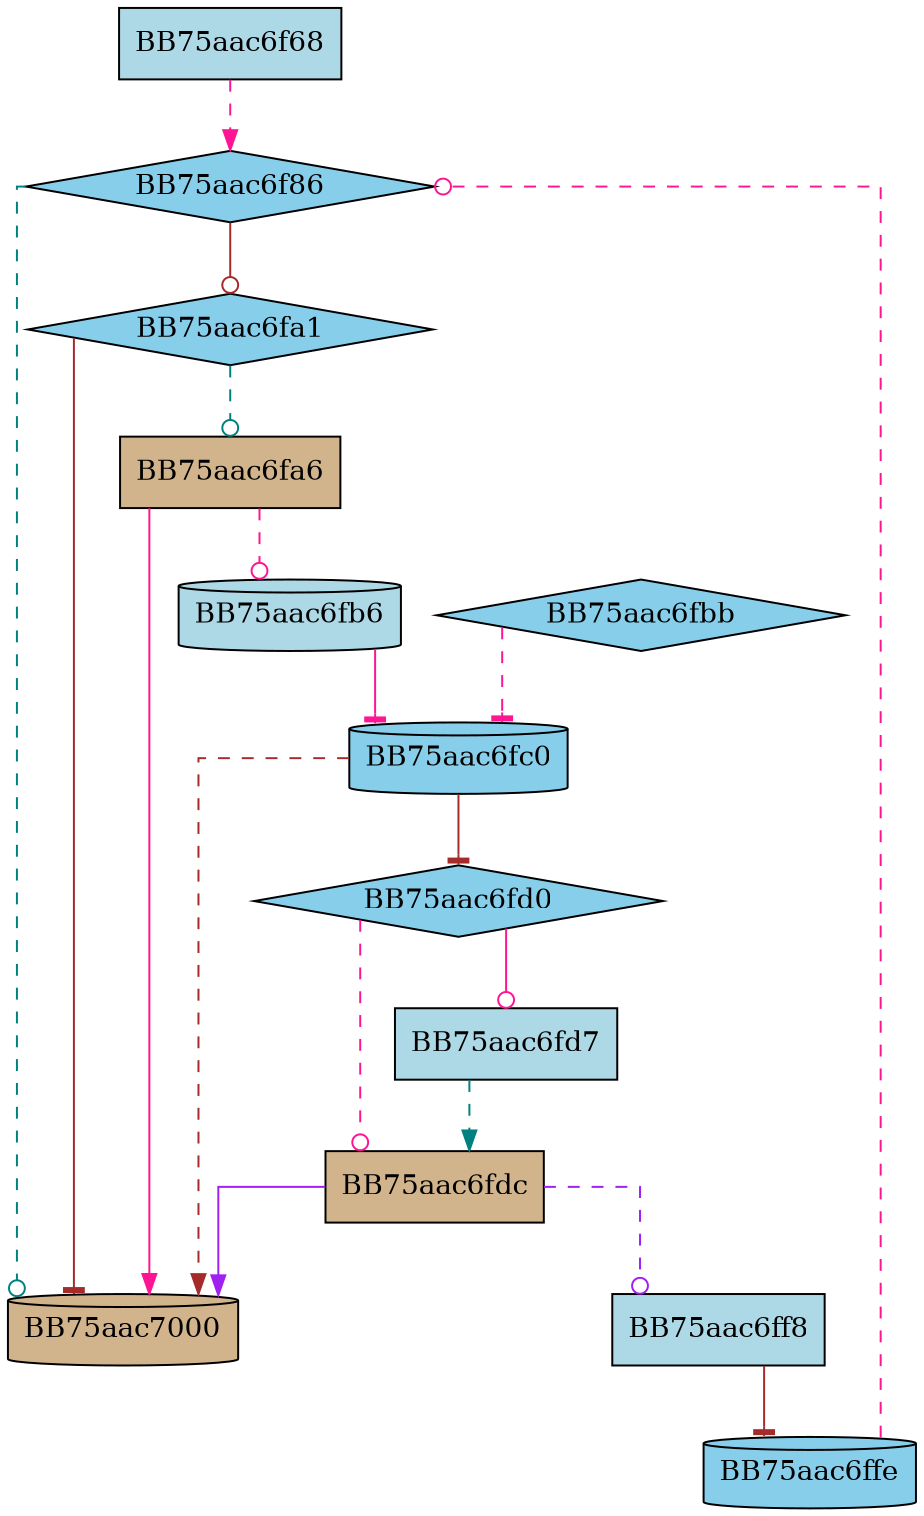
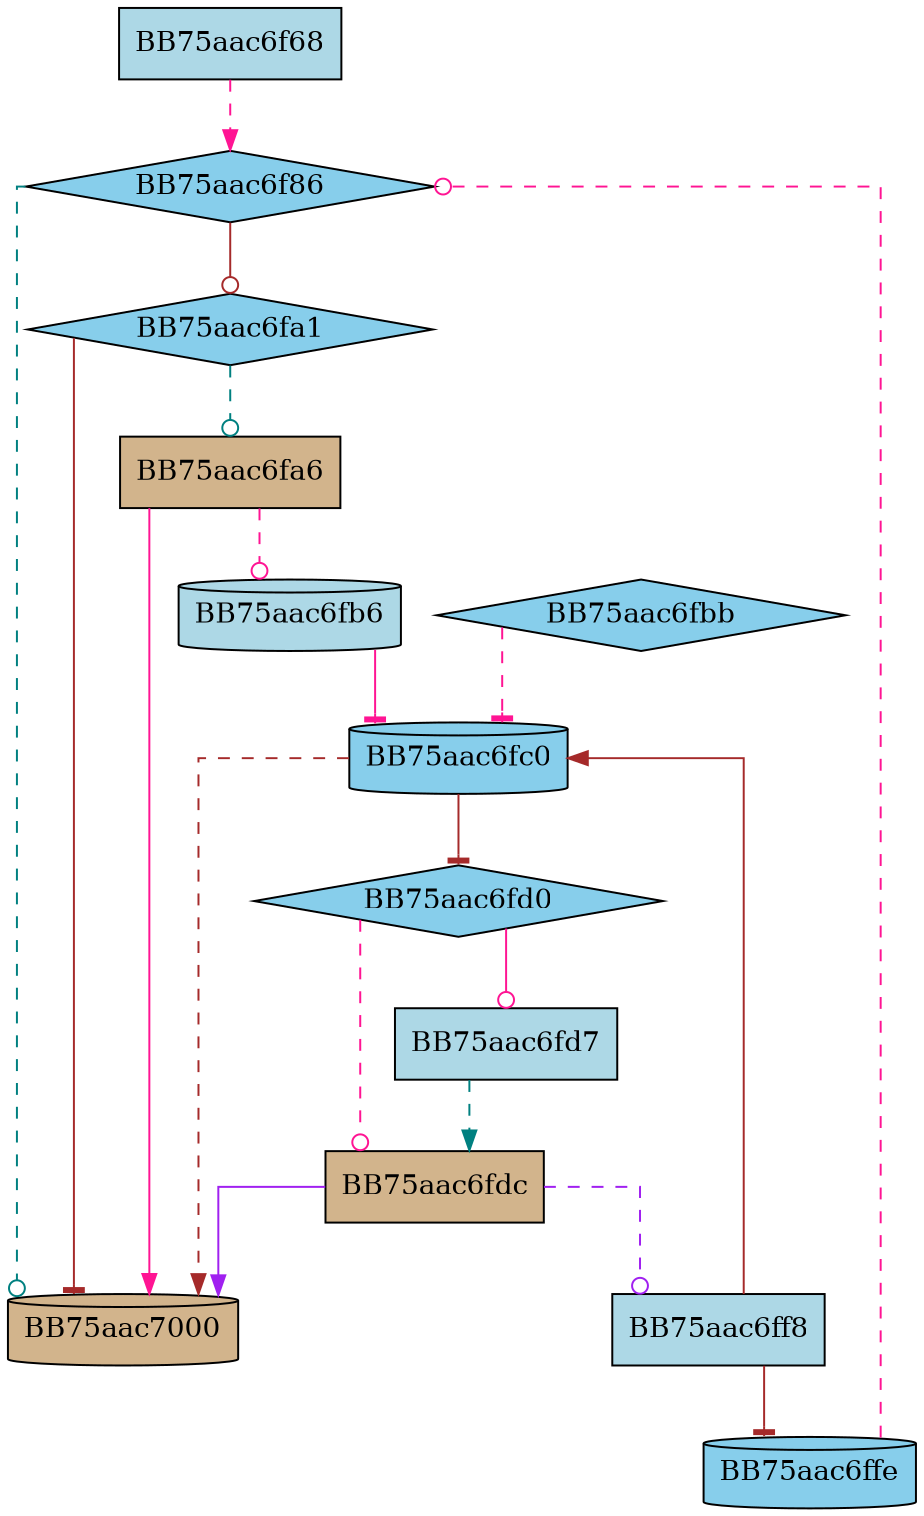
edge "BB75aac6ff8" -> "BB75aac6fc0": added
